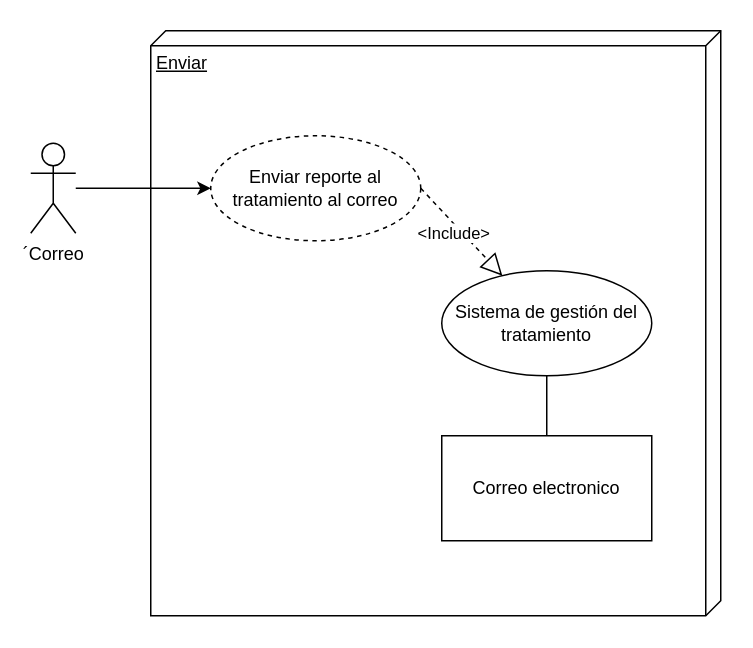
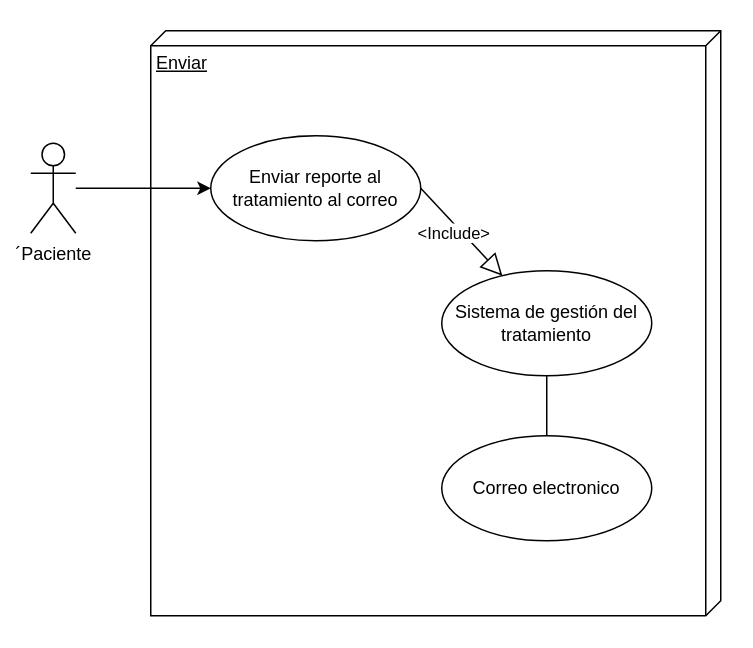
node "Enviar reporte al tratamiento al correo": style dashed -> solid
edge "Enviar reporte al tratamiento al correo" -> "Sistema de gestión del tratamiento": style dashed -> solid
node "´Correo": label "´Correo" -> "´Paciente"
node "Correo electronico": shape rectangle -> ellipse
